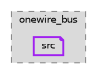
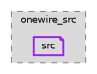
cluster "onewire_bus": label "onewire_bus" -> "onewire_src"
